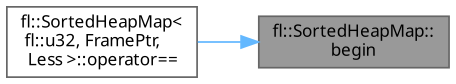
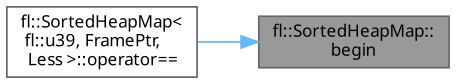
node "fl::SortedHeapMap< fl::u32, FramePtr, Less >::operator==": label "fl::SortedHeapMap< fl::u32, FramePtr, Less >::operator==" -> "fl::SortedHeapMap< fl::u39, FramePtr, Less >::operator=="
